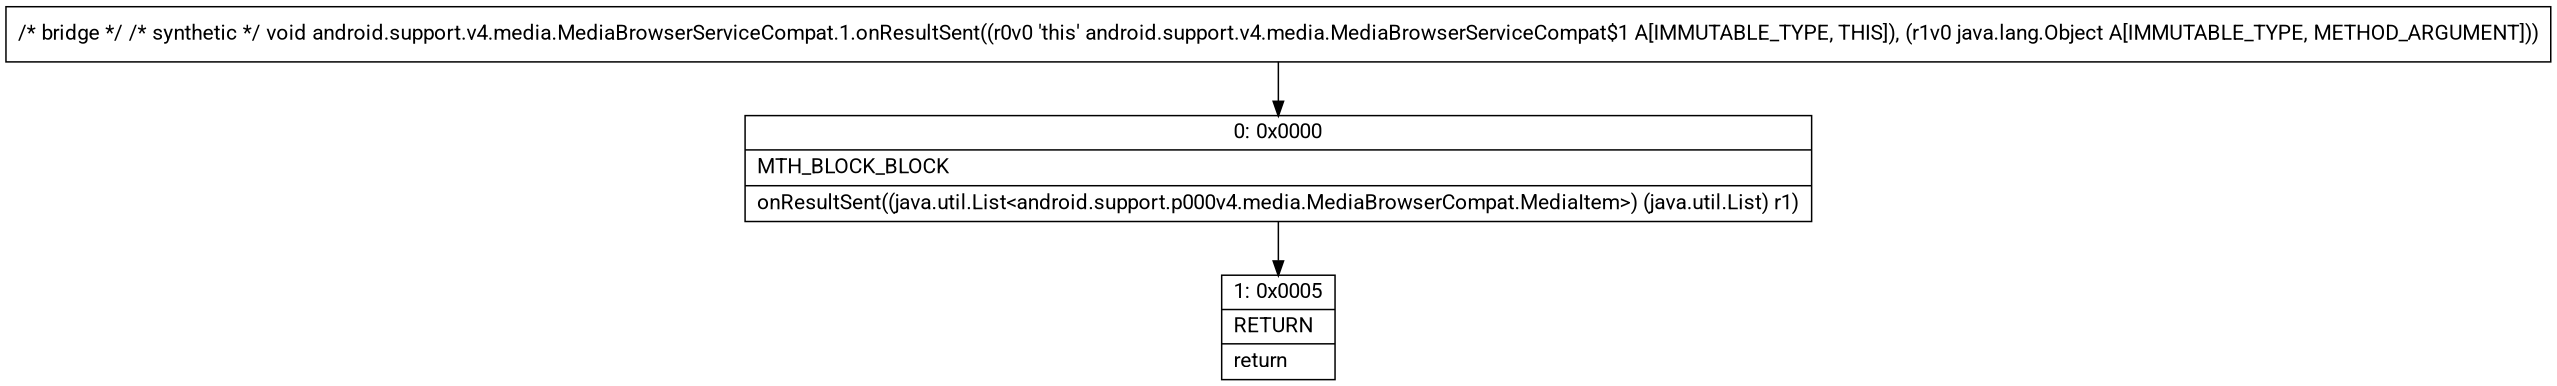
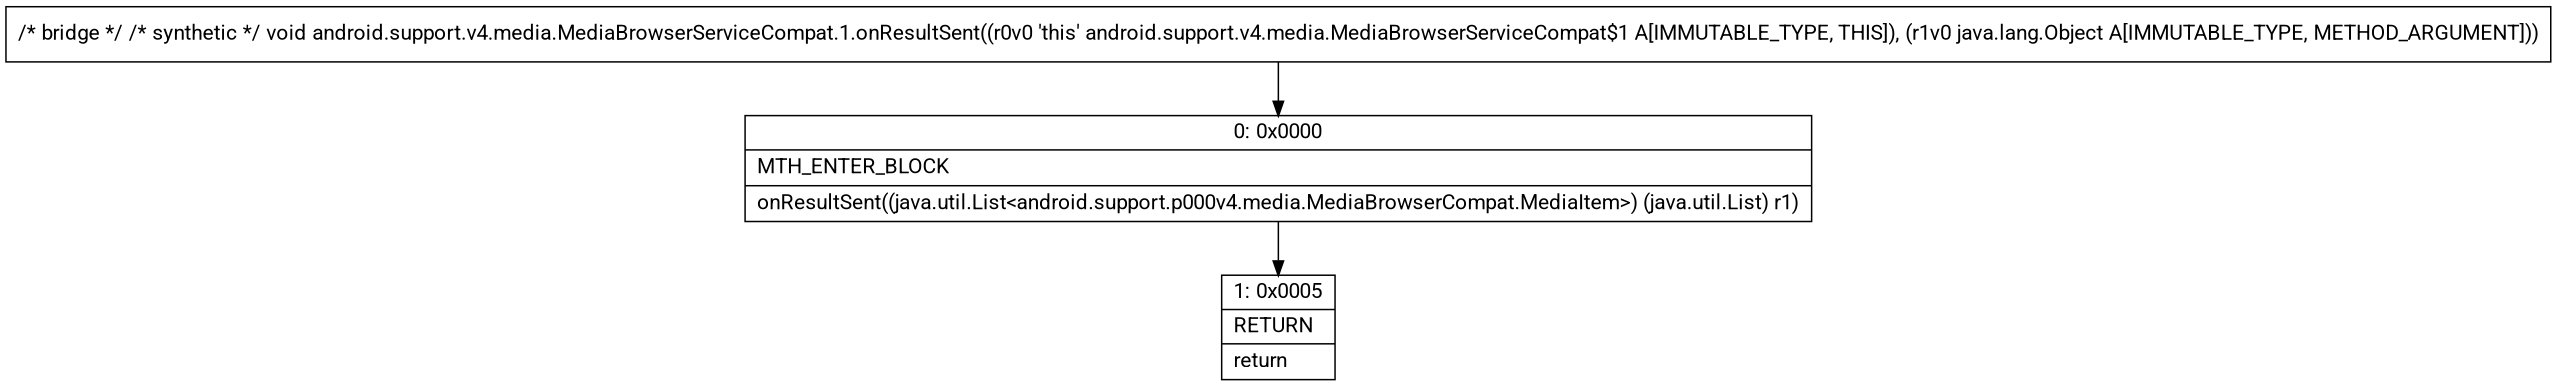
node "0: 0x0000": text "MTH_BLOCK_BLOCK" -> "MTH_ENTER_BLOCK"
